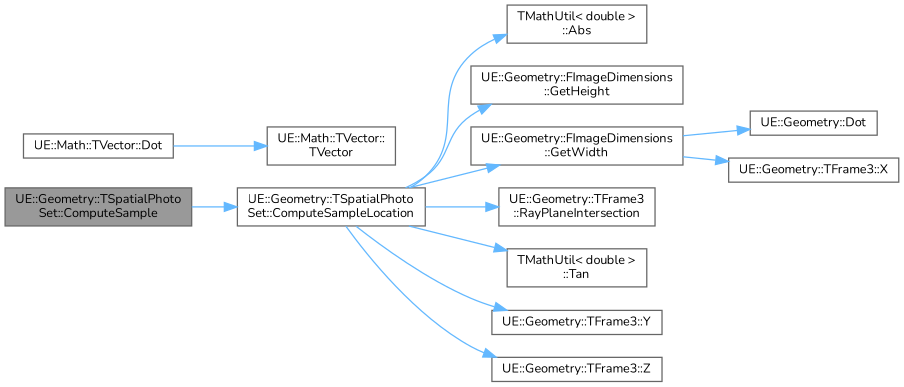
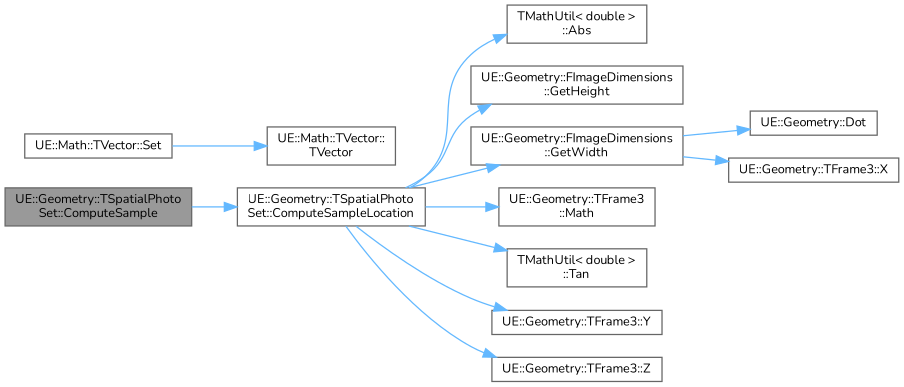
node "UE::Math::TVector::Dot": label "UE::Math::TVector::Dot" -> "UE::Math::TVector::Set"
node "UE::Geometry::TFrame3 ::RayPlaneIntersection": label "UE::Geometry::TFrame3 ::RayPlaneIntersection" -> "UE::Geometry::TFrame3 ::Math"
